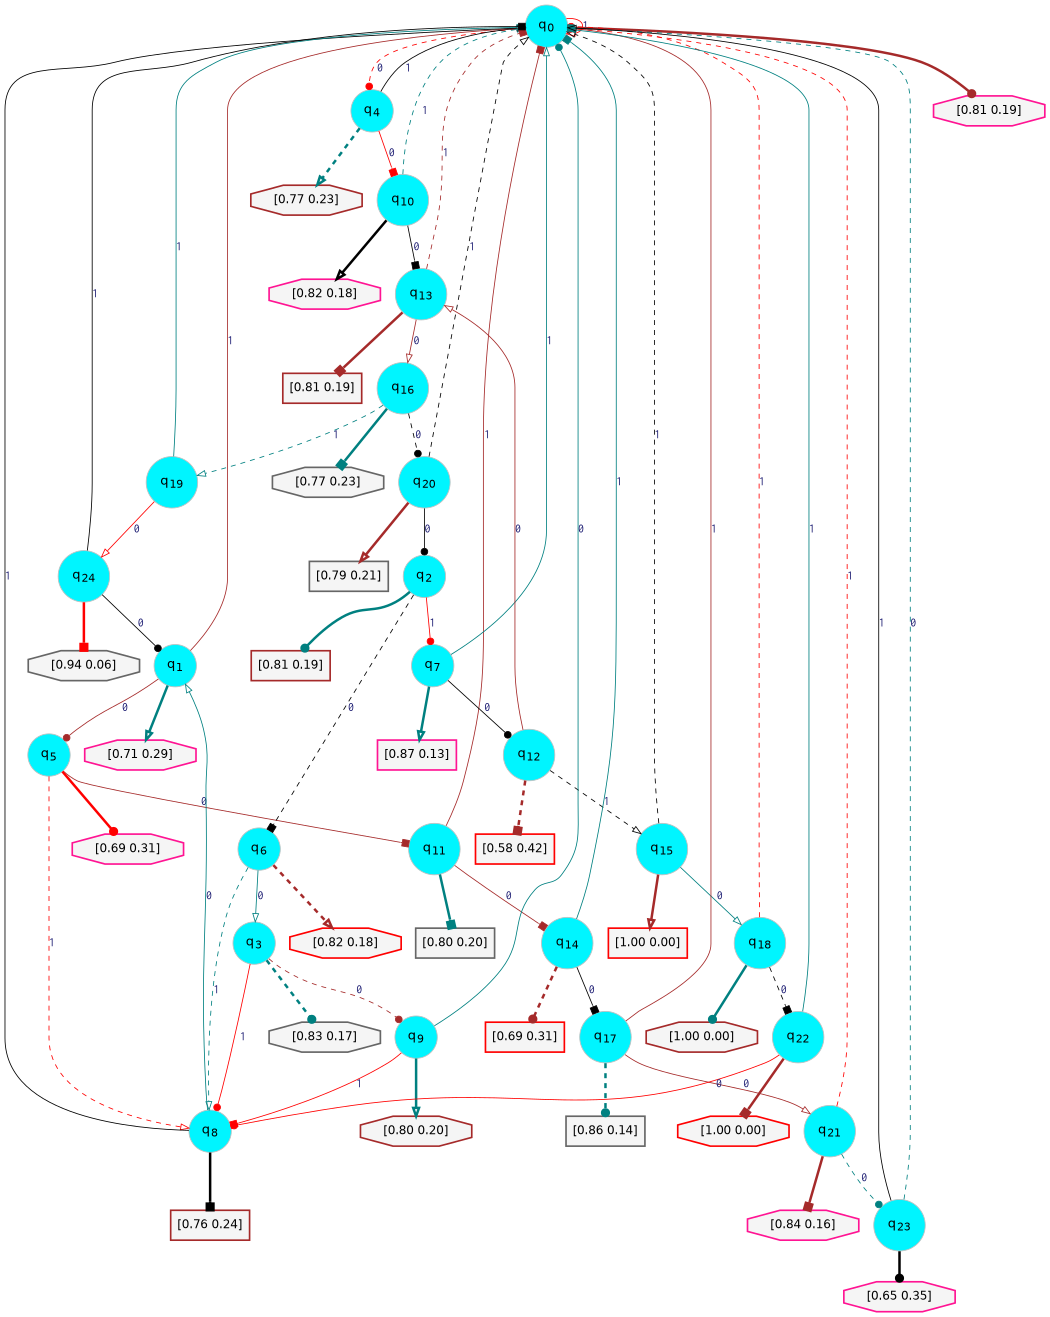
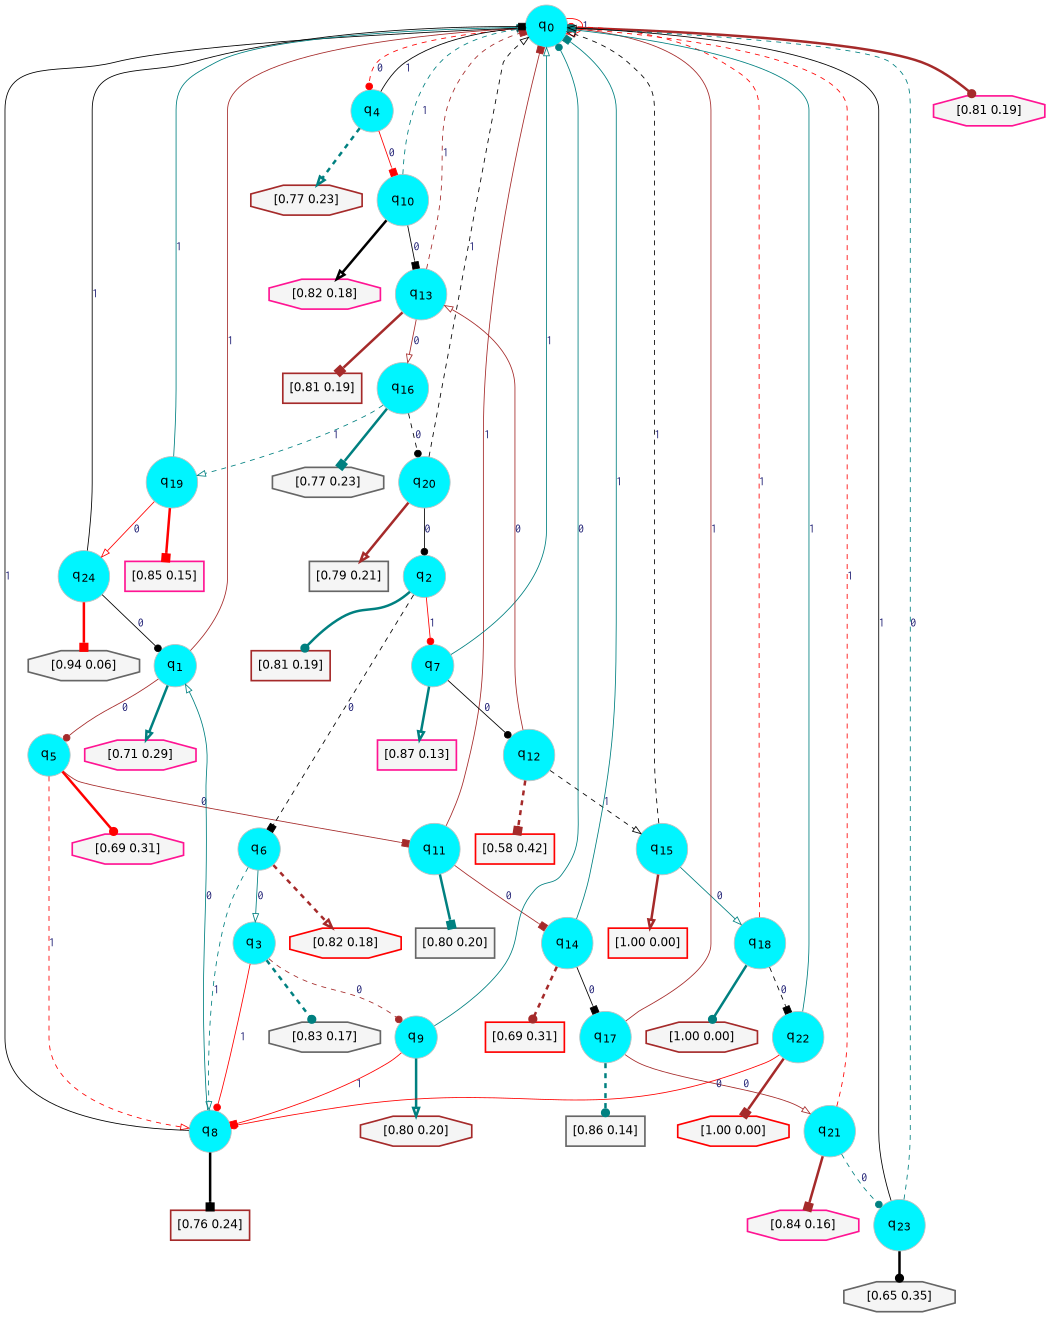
node "[0.85 0.15]": added
node "[0.65 0.35]": color deeppink -> gray40
